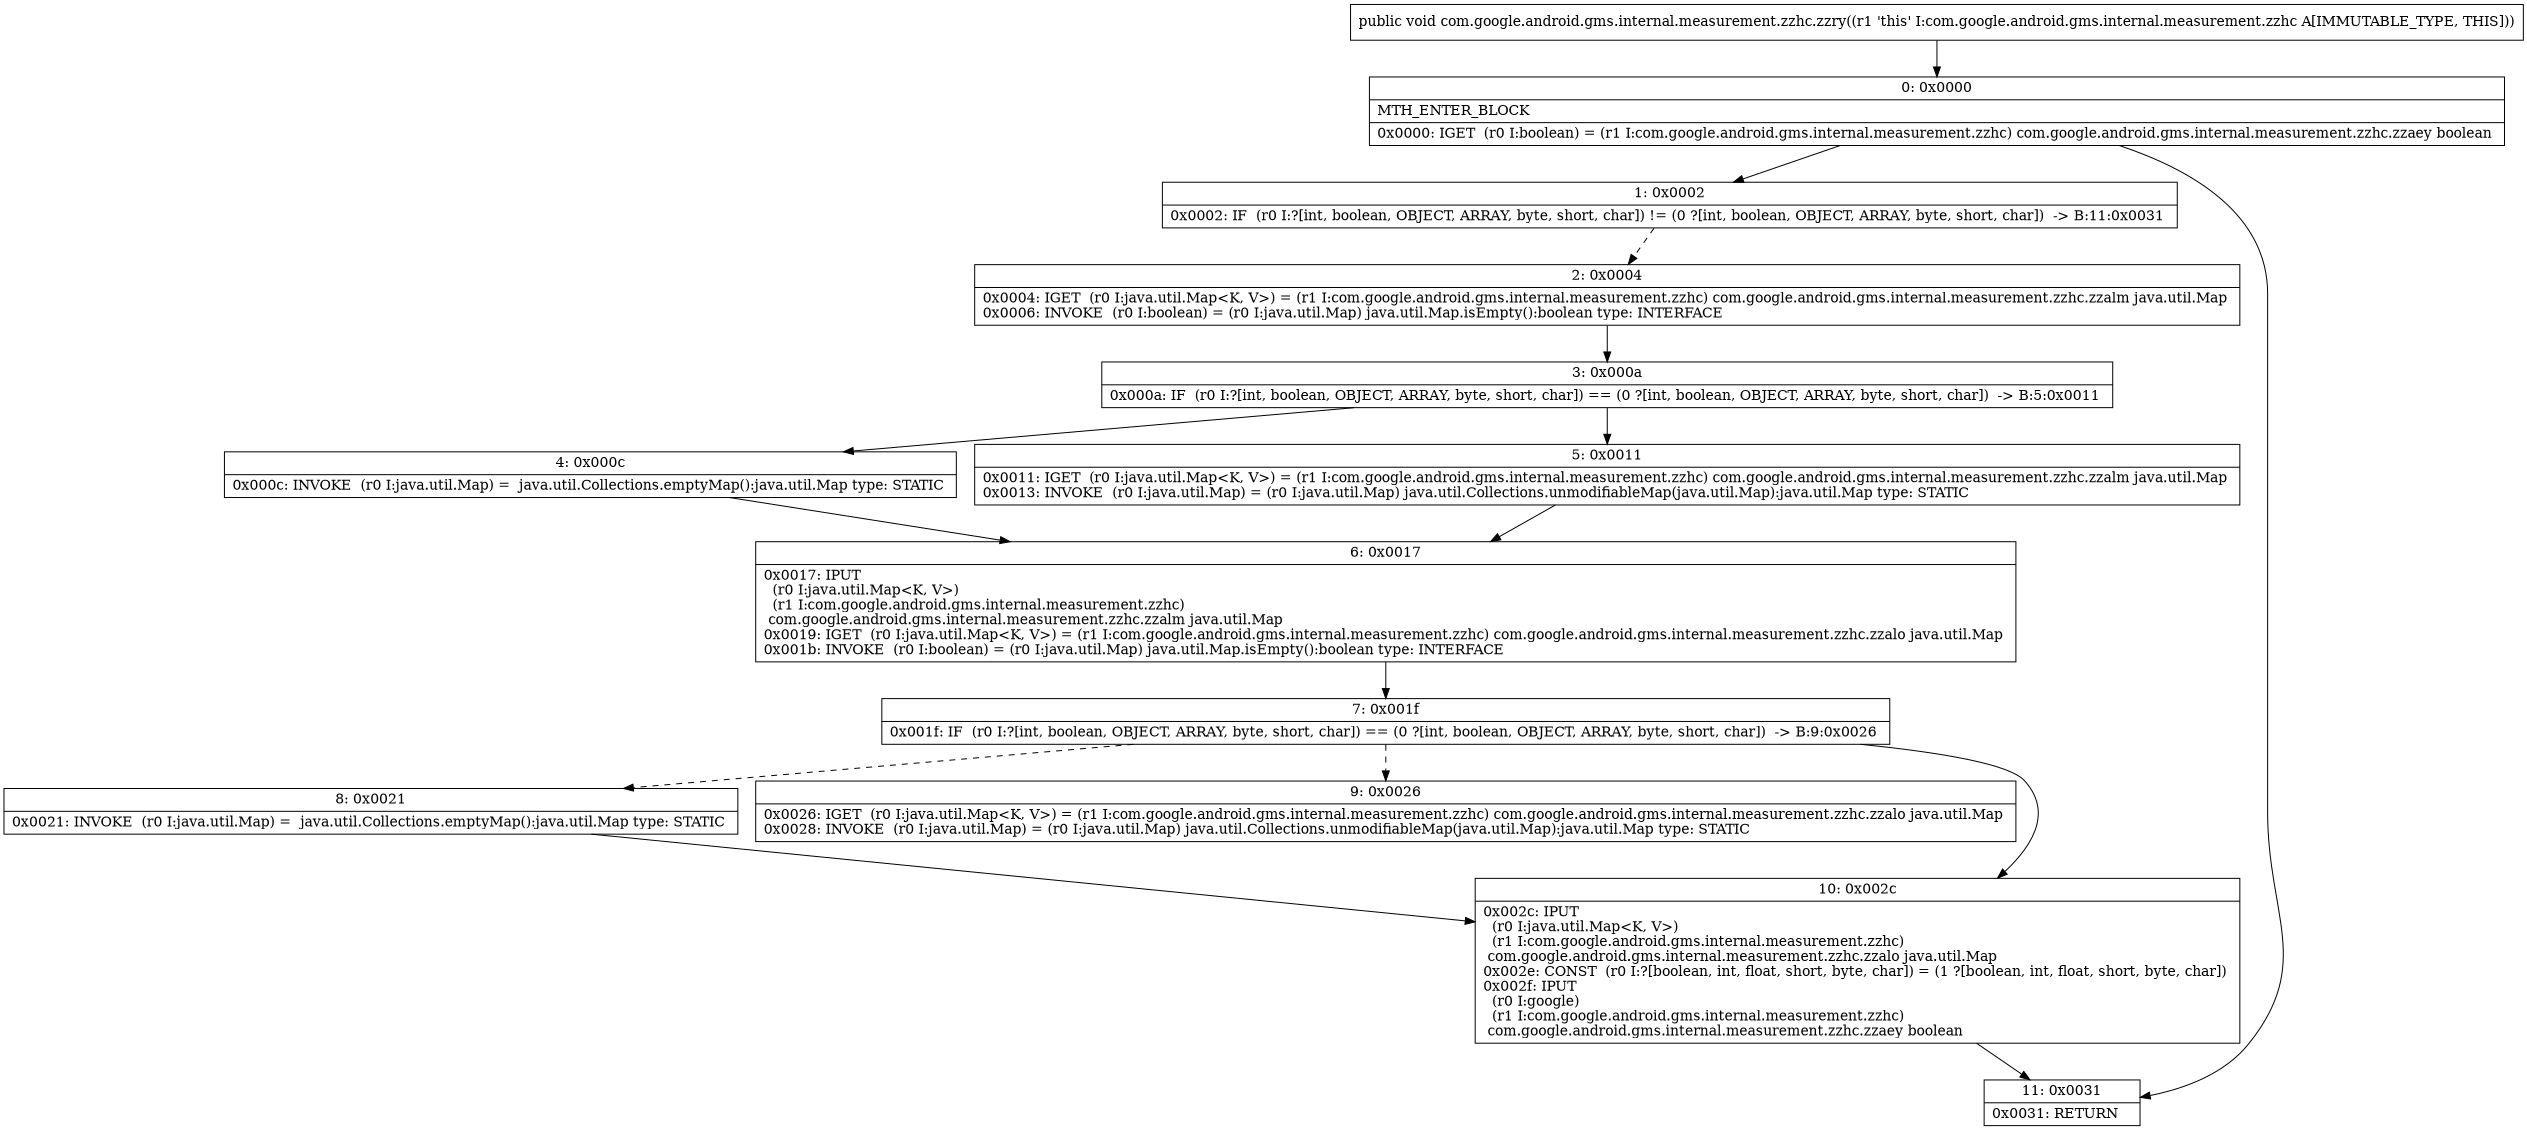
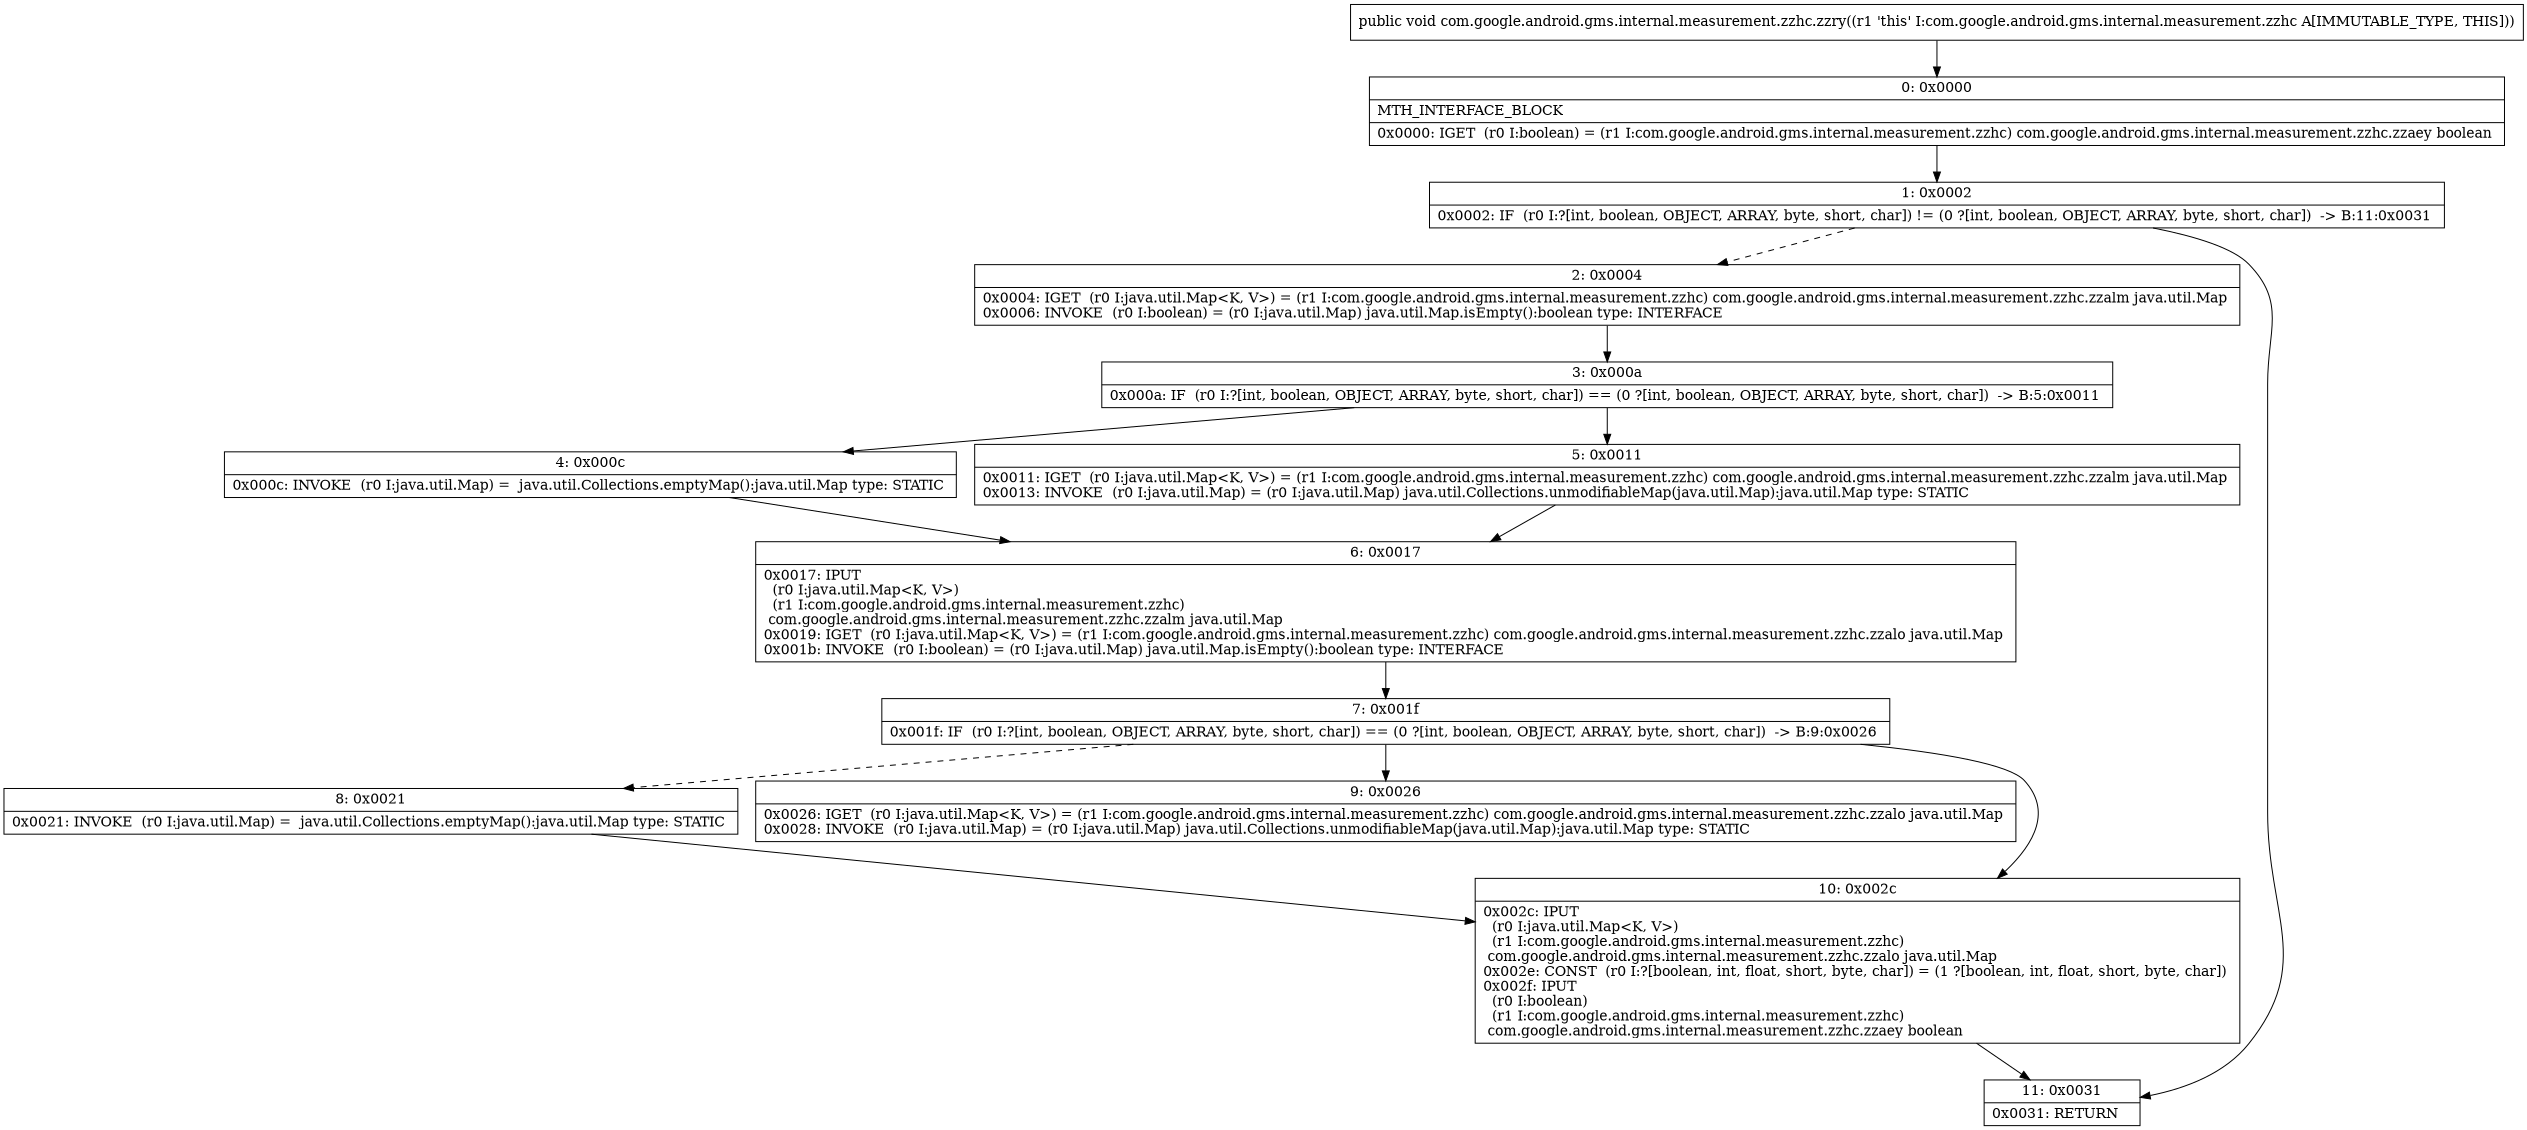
node "0: 0x0000": text "MTH_ENTER_BLOCK" -> "MTH_INTERFACE_BLOCK"
edge "0: 0x0000" -> "11: 0x0031": now "1: 0x0002" -> "11: 0x0031"
edge "7: 0x001f" -> "9: 0x0026": style dashed -> solid
node "10: 0x002c": text "(r0 I:google)" -> "(r0 I:boolean)"
